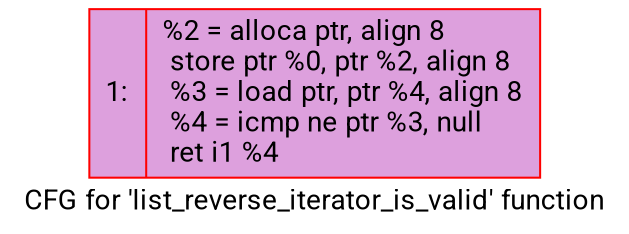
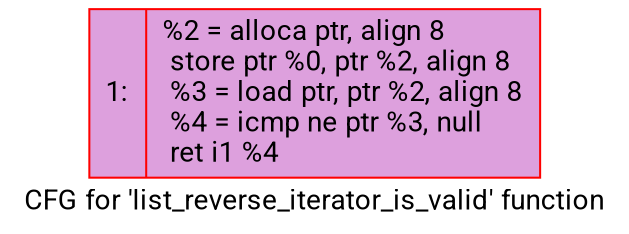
node "1:": text "%3 = load ptr, ptr %4, align 8" -> "%3 = load ptr, ptr %2, align 8"
